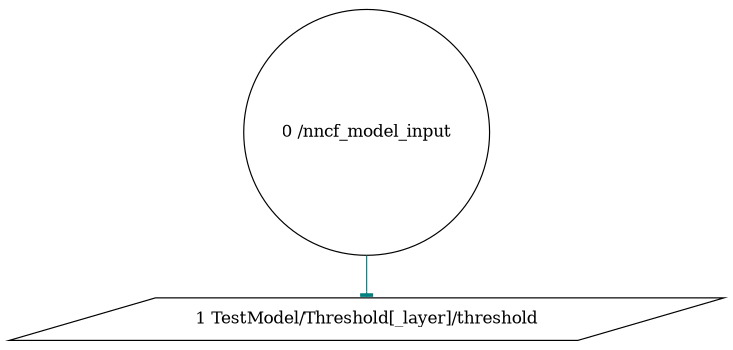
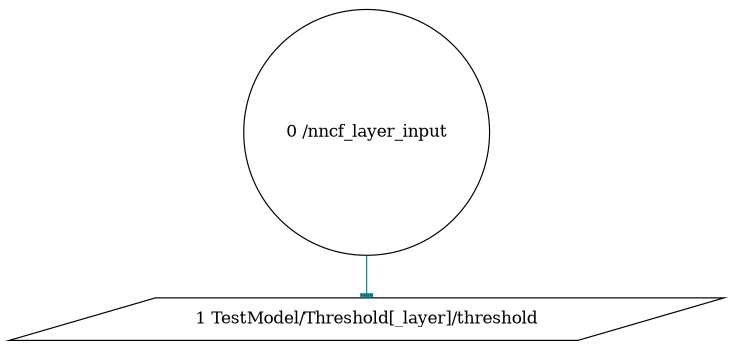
node "0 /nncf_model_input": label "0 /nncf_model_input" -> "0 /nncf_layer_input"
